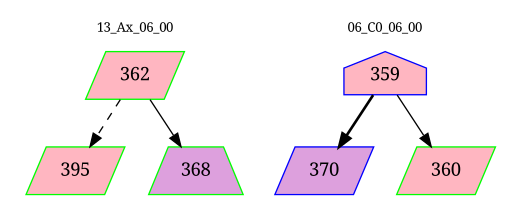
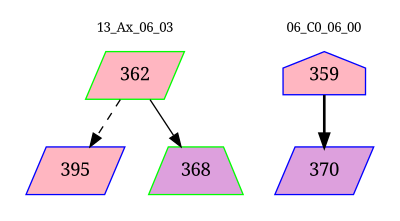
cluster "13_Ax_06_00": label "13_Ax_06_00" -> "13_Ax_06_03"
node "395": color green -> blue
node "360": removed
